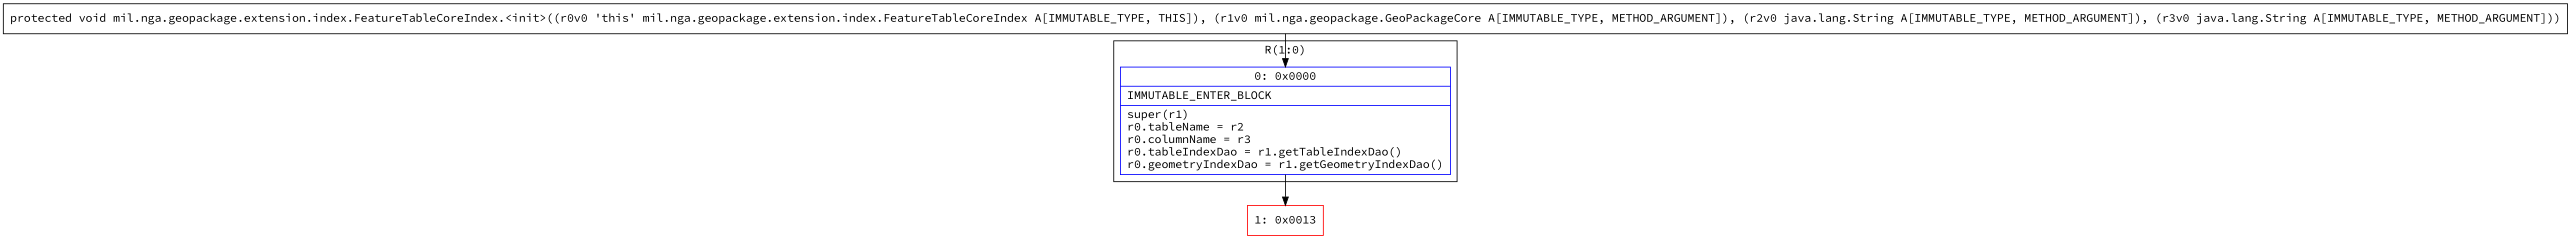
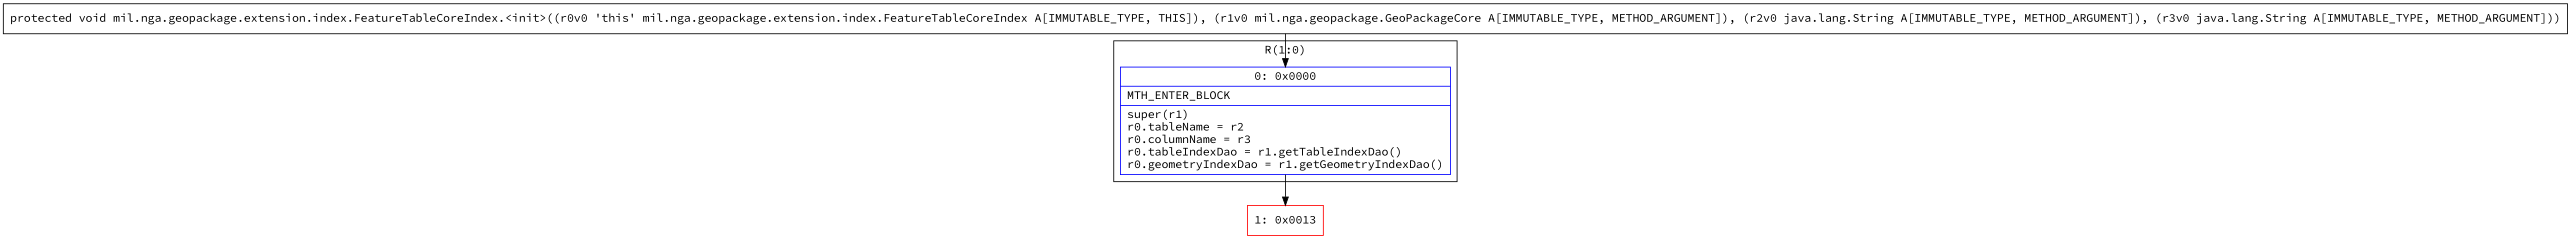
node "0: 0x0000": text "IMMUTABLE_ENTER_BLOCK" -> "MTH_ENTER_BLOCK"
